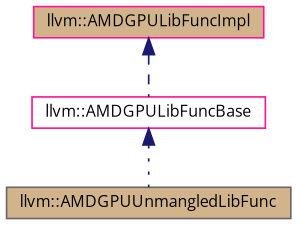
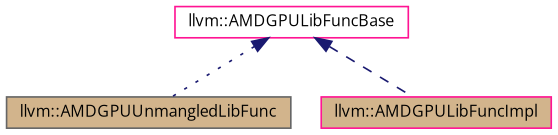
edge "llvm::AMDGPULibFuncBase" -> "llvm::AMDGPULibFuncImpl": reversed
